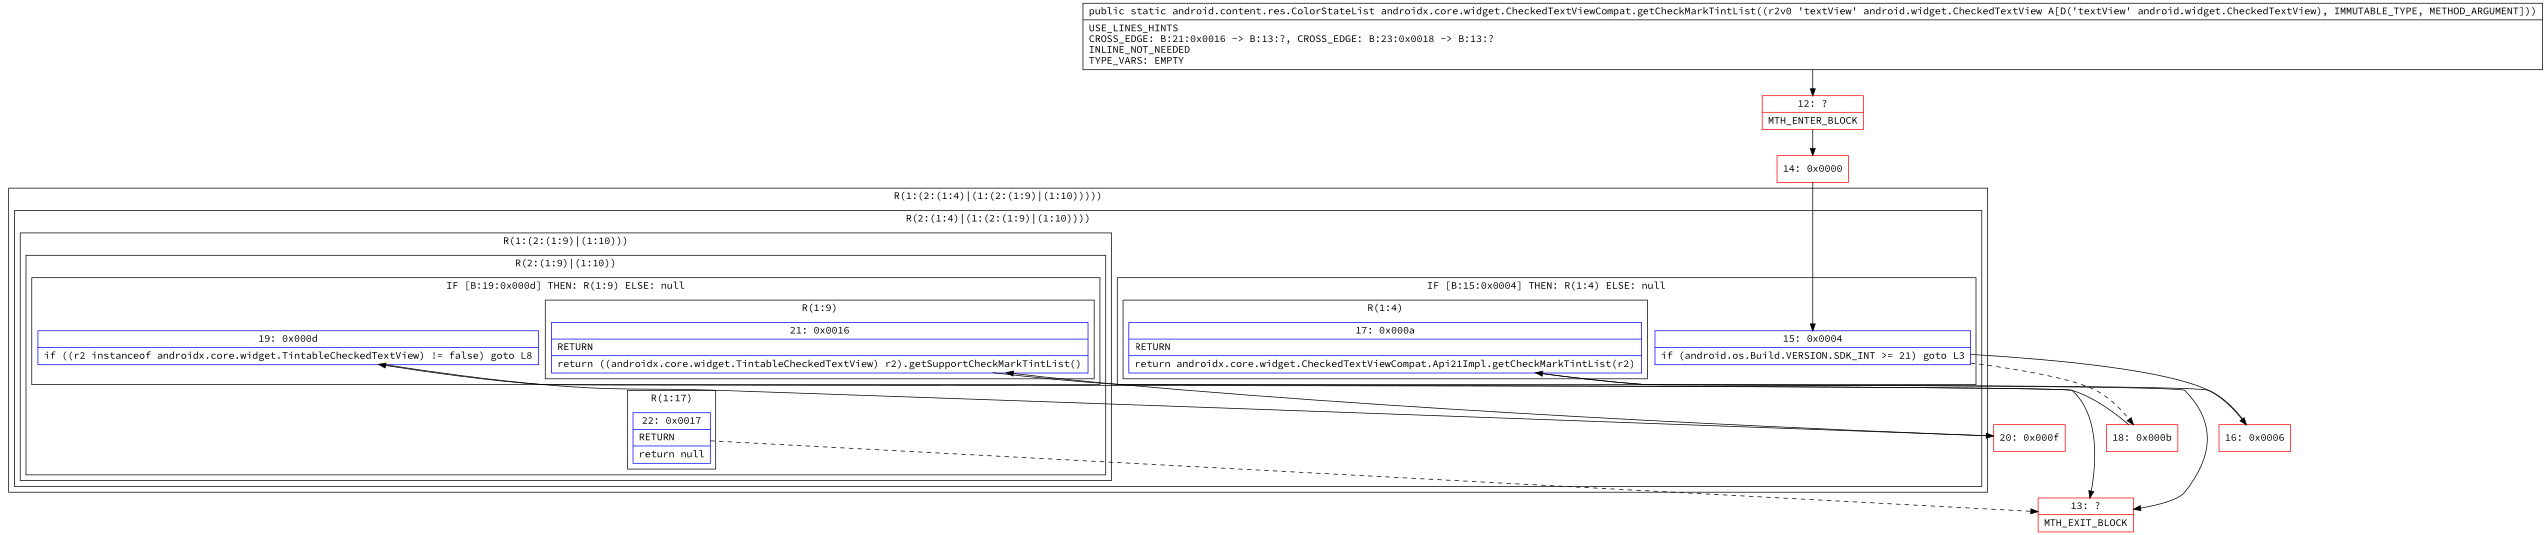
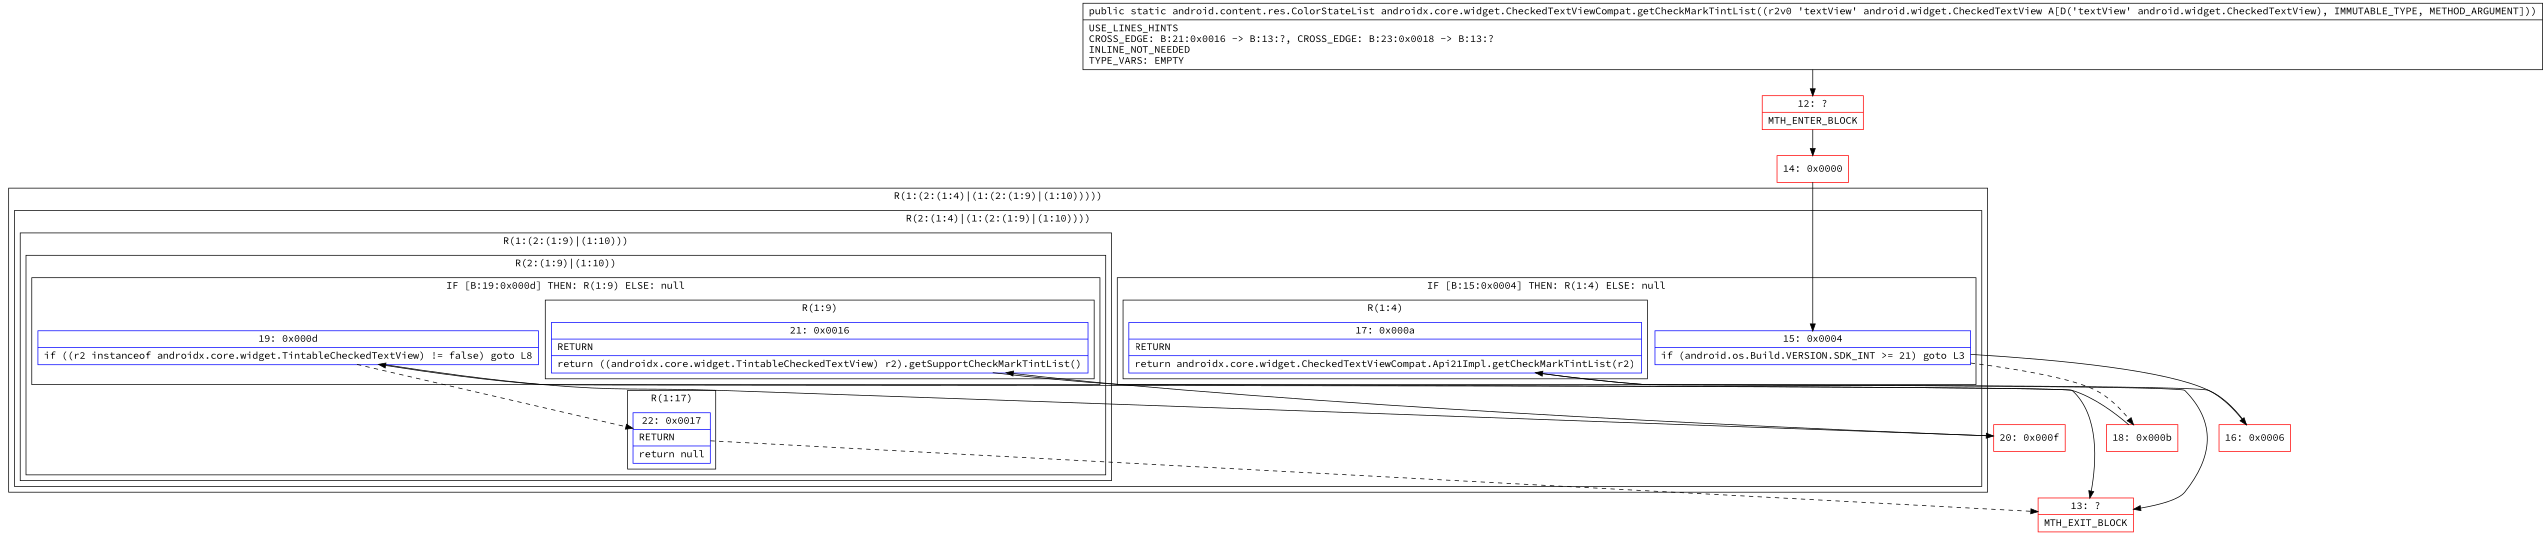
edge "19: 0x000d" -> "22: 0x0017": added
